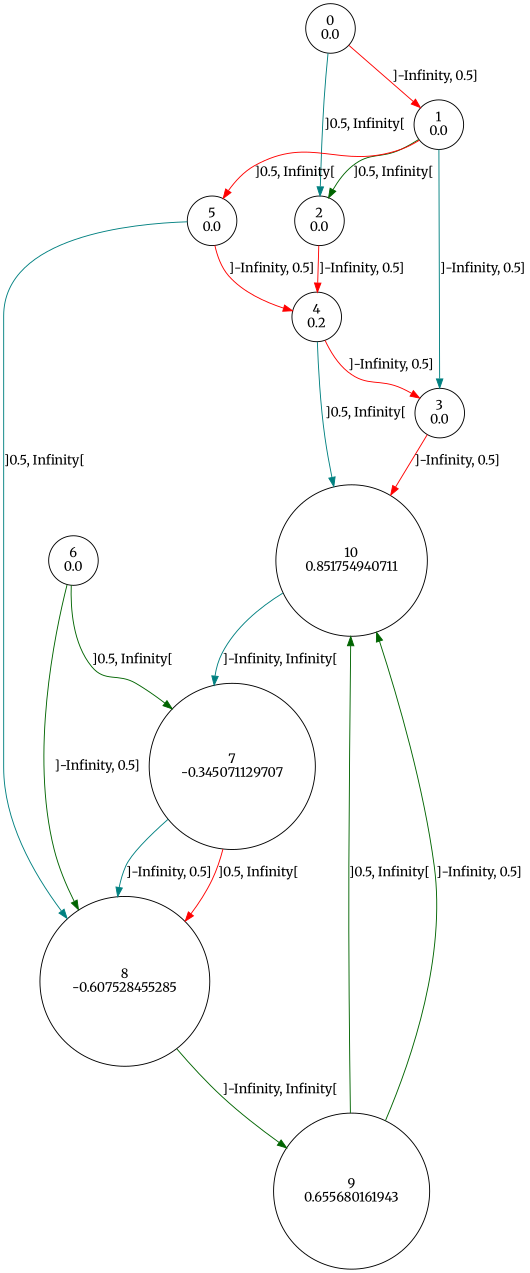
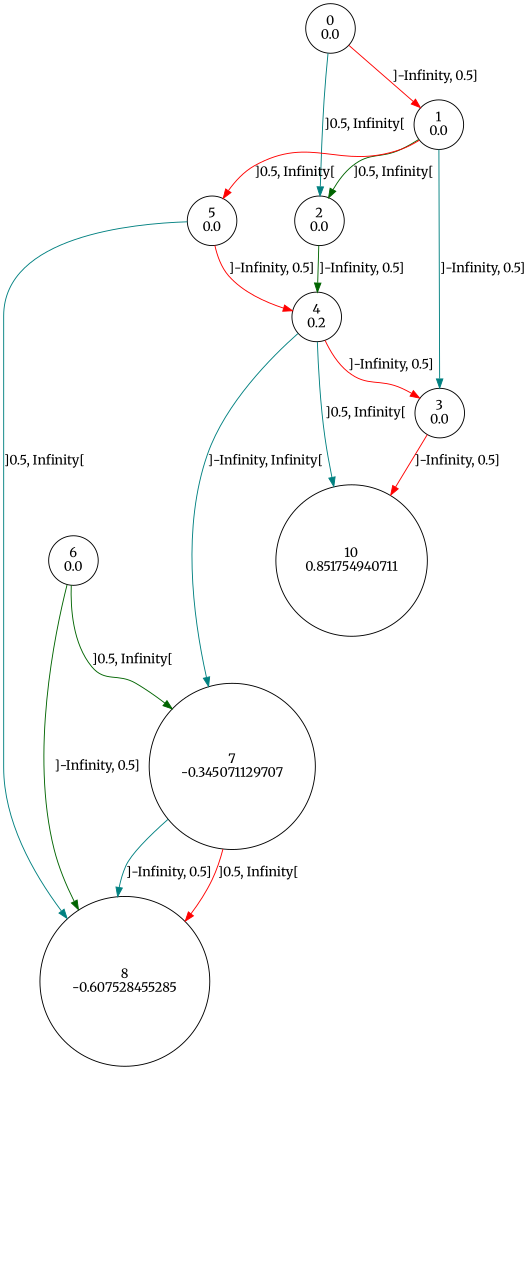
edge "2 0.0" -> "4 0.2": color red -> darkgreen
edge "10 0.851754940711" -> "7 -0.345071129707": now "4 0.2" -> "7 -0.345071129707"
node "9 0.655680161943": removed
